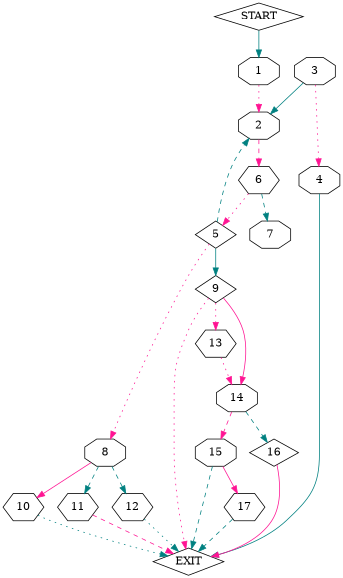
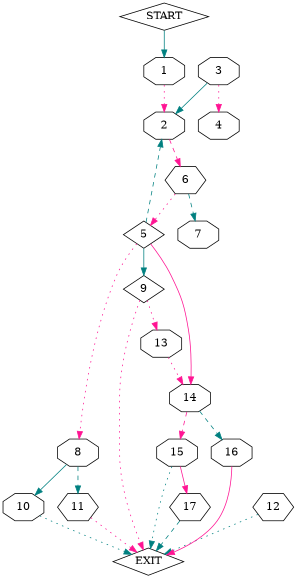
edge "9" -> "14": now "5" -> "14"
node "13": shape hexagon -> octagon
edge "4" -> "EXIT": removed
node "16": shape diamond -> octagon
edge "8" -> "12": removed
edge "8" -> "10": color deeppink -> teal
edge "15" -> "EXIT": style dashed -> dotted
node "10": shape hexagon -> octagon
edge "11" -> "EXIT": style dashed -> dotted
